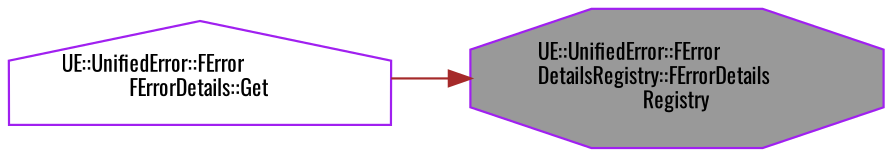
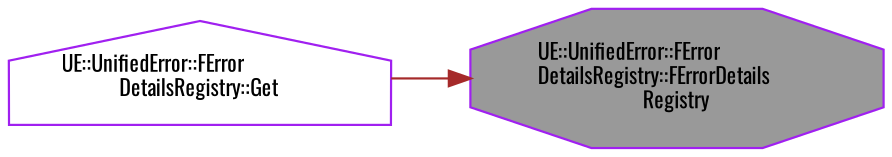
node "UE::UnifiedError::FError FErrorDetails::Get": label "UE::UnifiedError::FError FErrorDetails::Get" -> "UE::UnifiedError::FError DetailsRegistry::Get"
